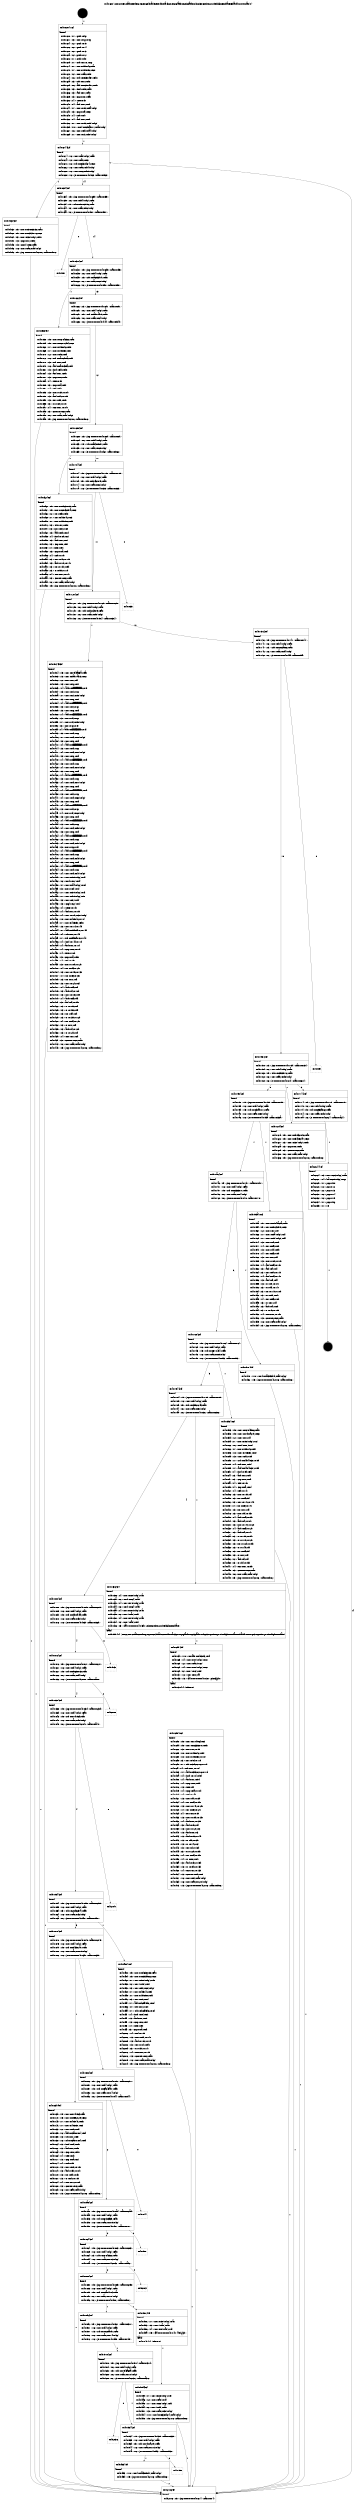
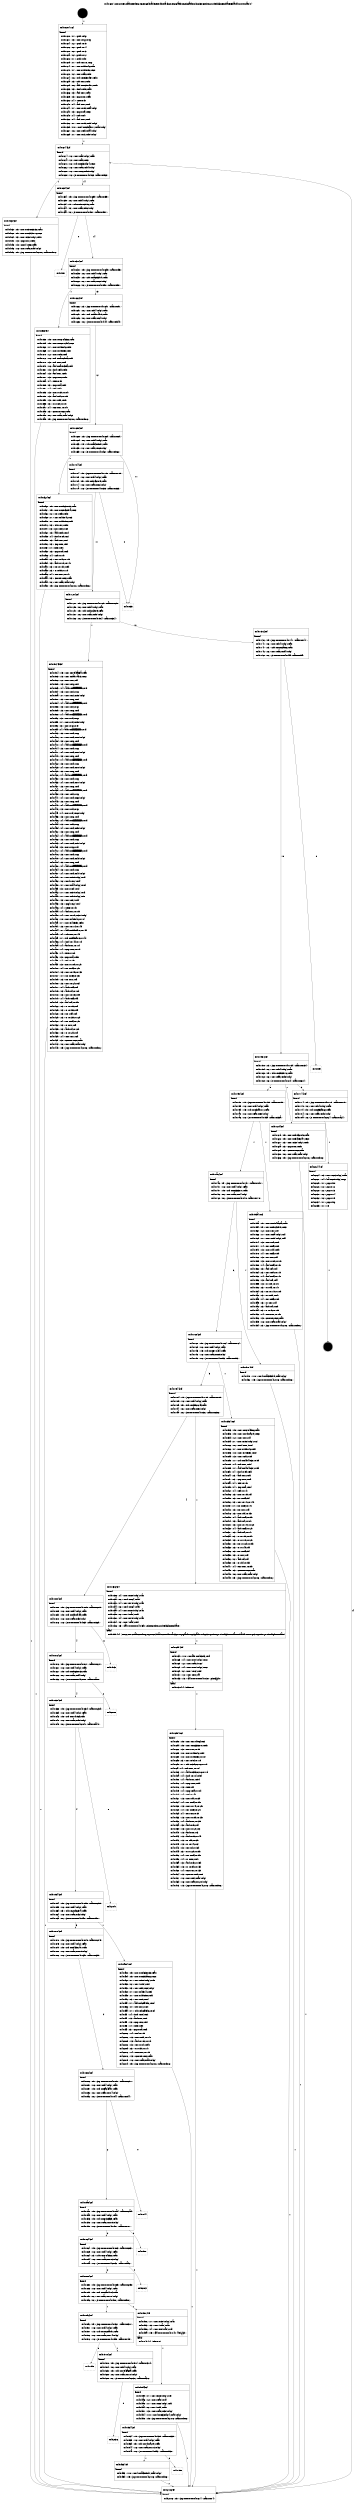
edge "0x4016e8 [28]" -> "0x401704 [28]": now "0x4016e8 [28]" -> "0x401e35"
edge "0x401cbb [29]" -> "0x401cd8 [160]": added, label "1"
node "0x401c3b [91]": removed
node "0x401dde": added
edge "0x401918 [28]" -> "0x401934 [28]": removed, label "1"
